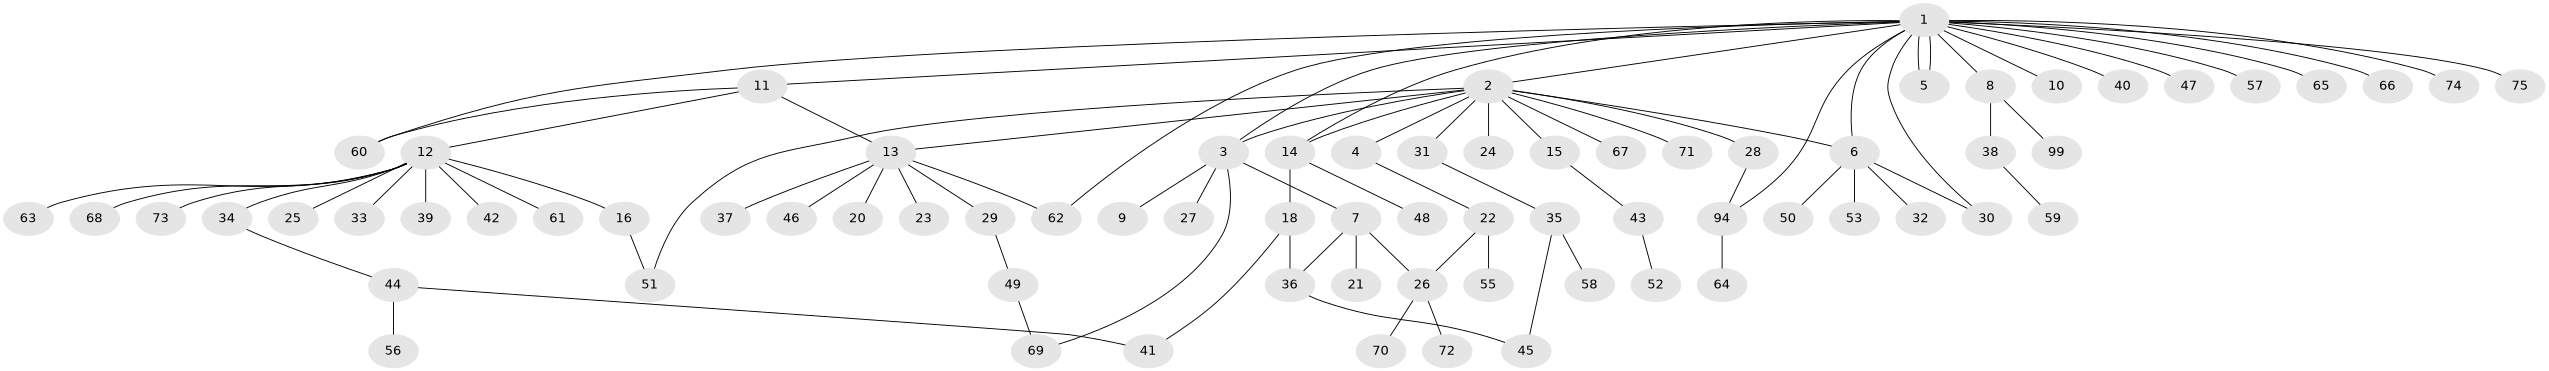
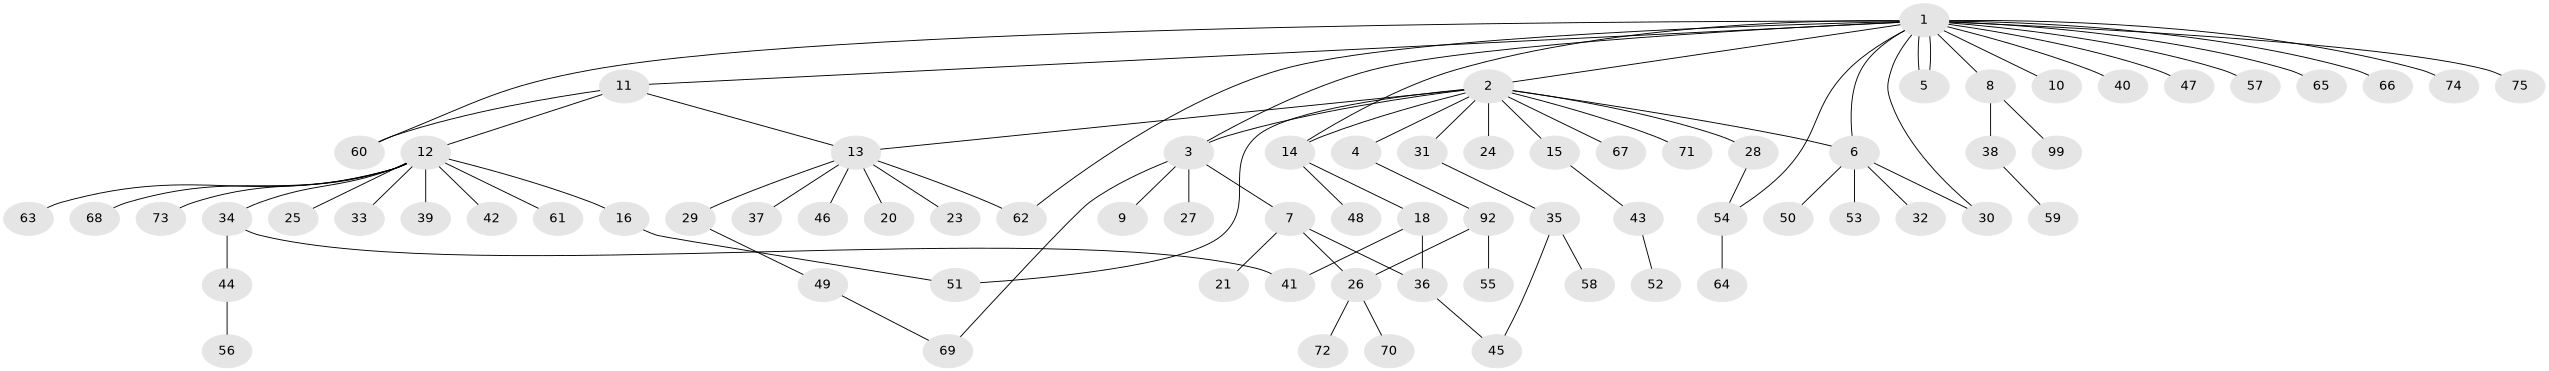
node "22": label "22" -> "92"
node "94": label "94" -> "54"
edge "44" -- "41": now "34" -- "41"
